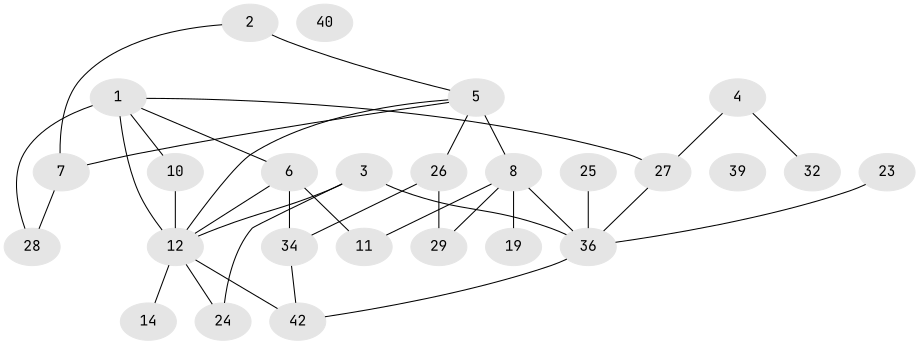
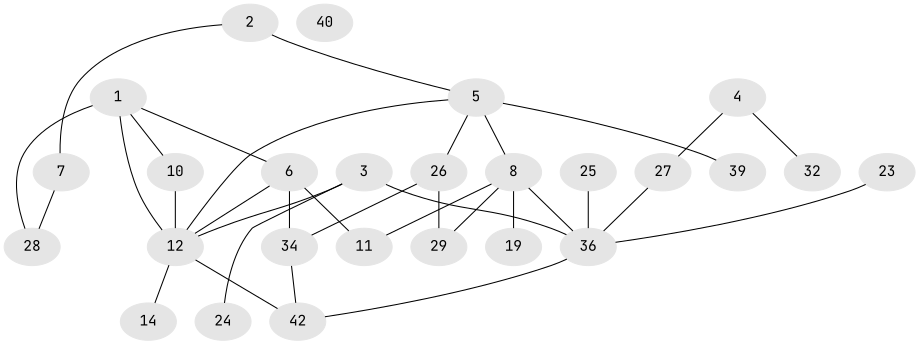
edge "1" -- "27": removed
edge "5" -- "7": now "5" -- "39"
edge "12" -- "24": removed
